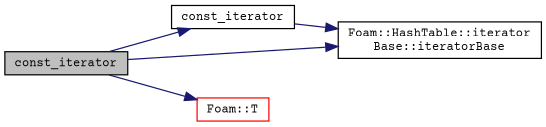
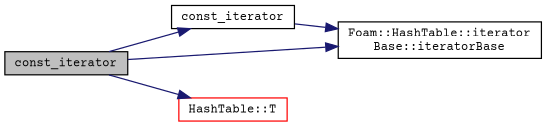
node "Foam::T": label "Foam::T" -> "HashTable::T"
